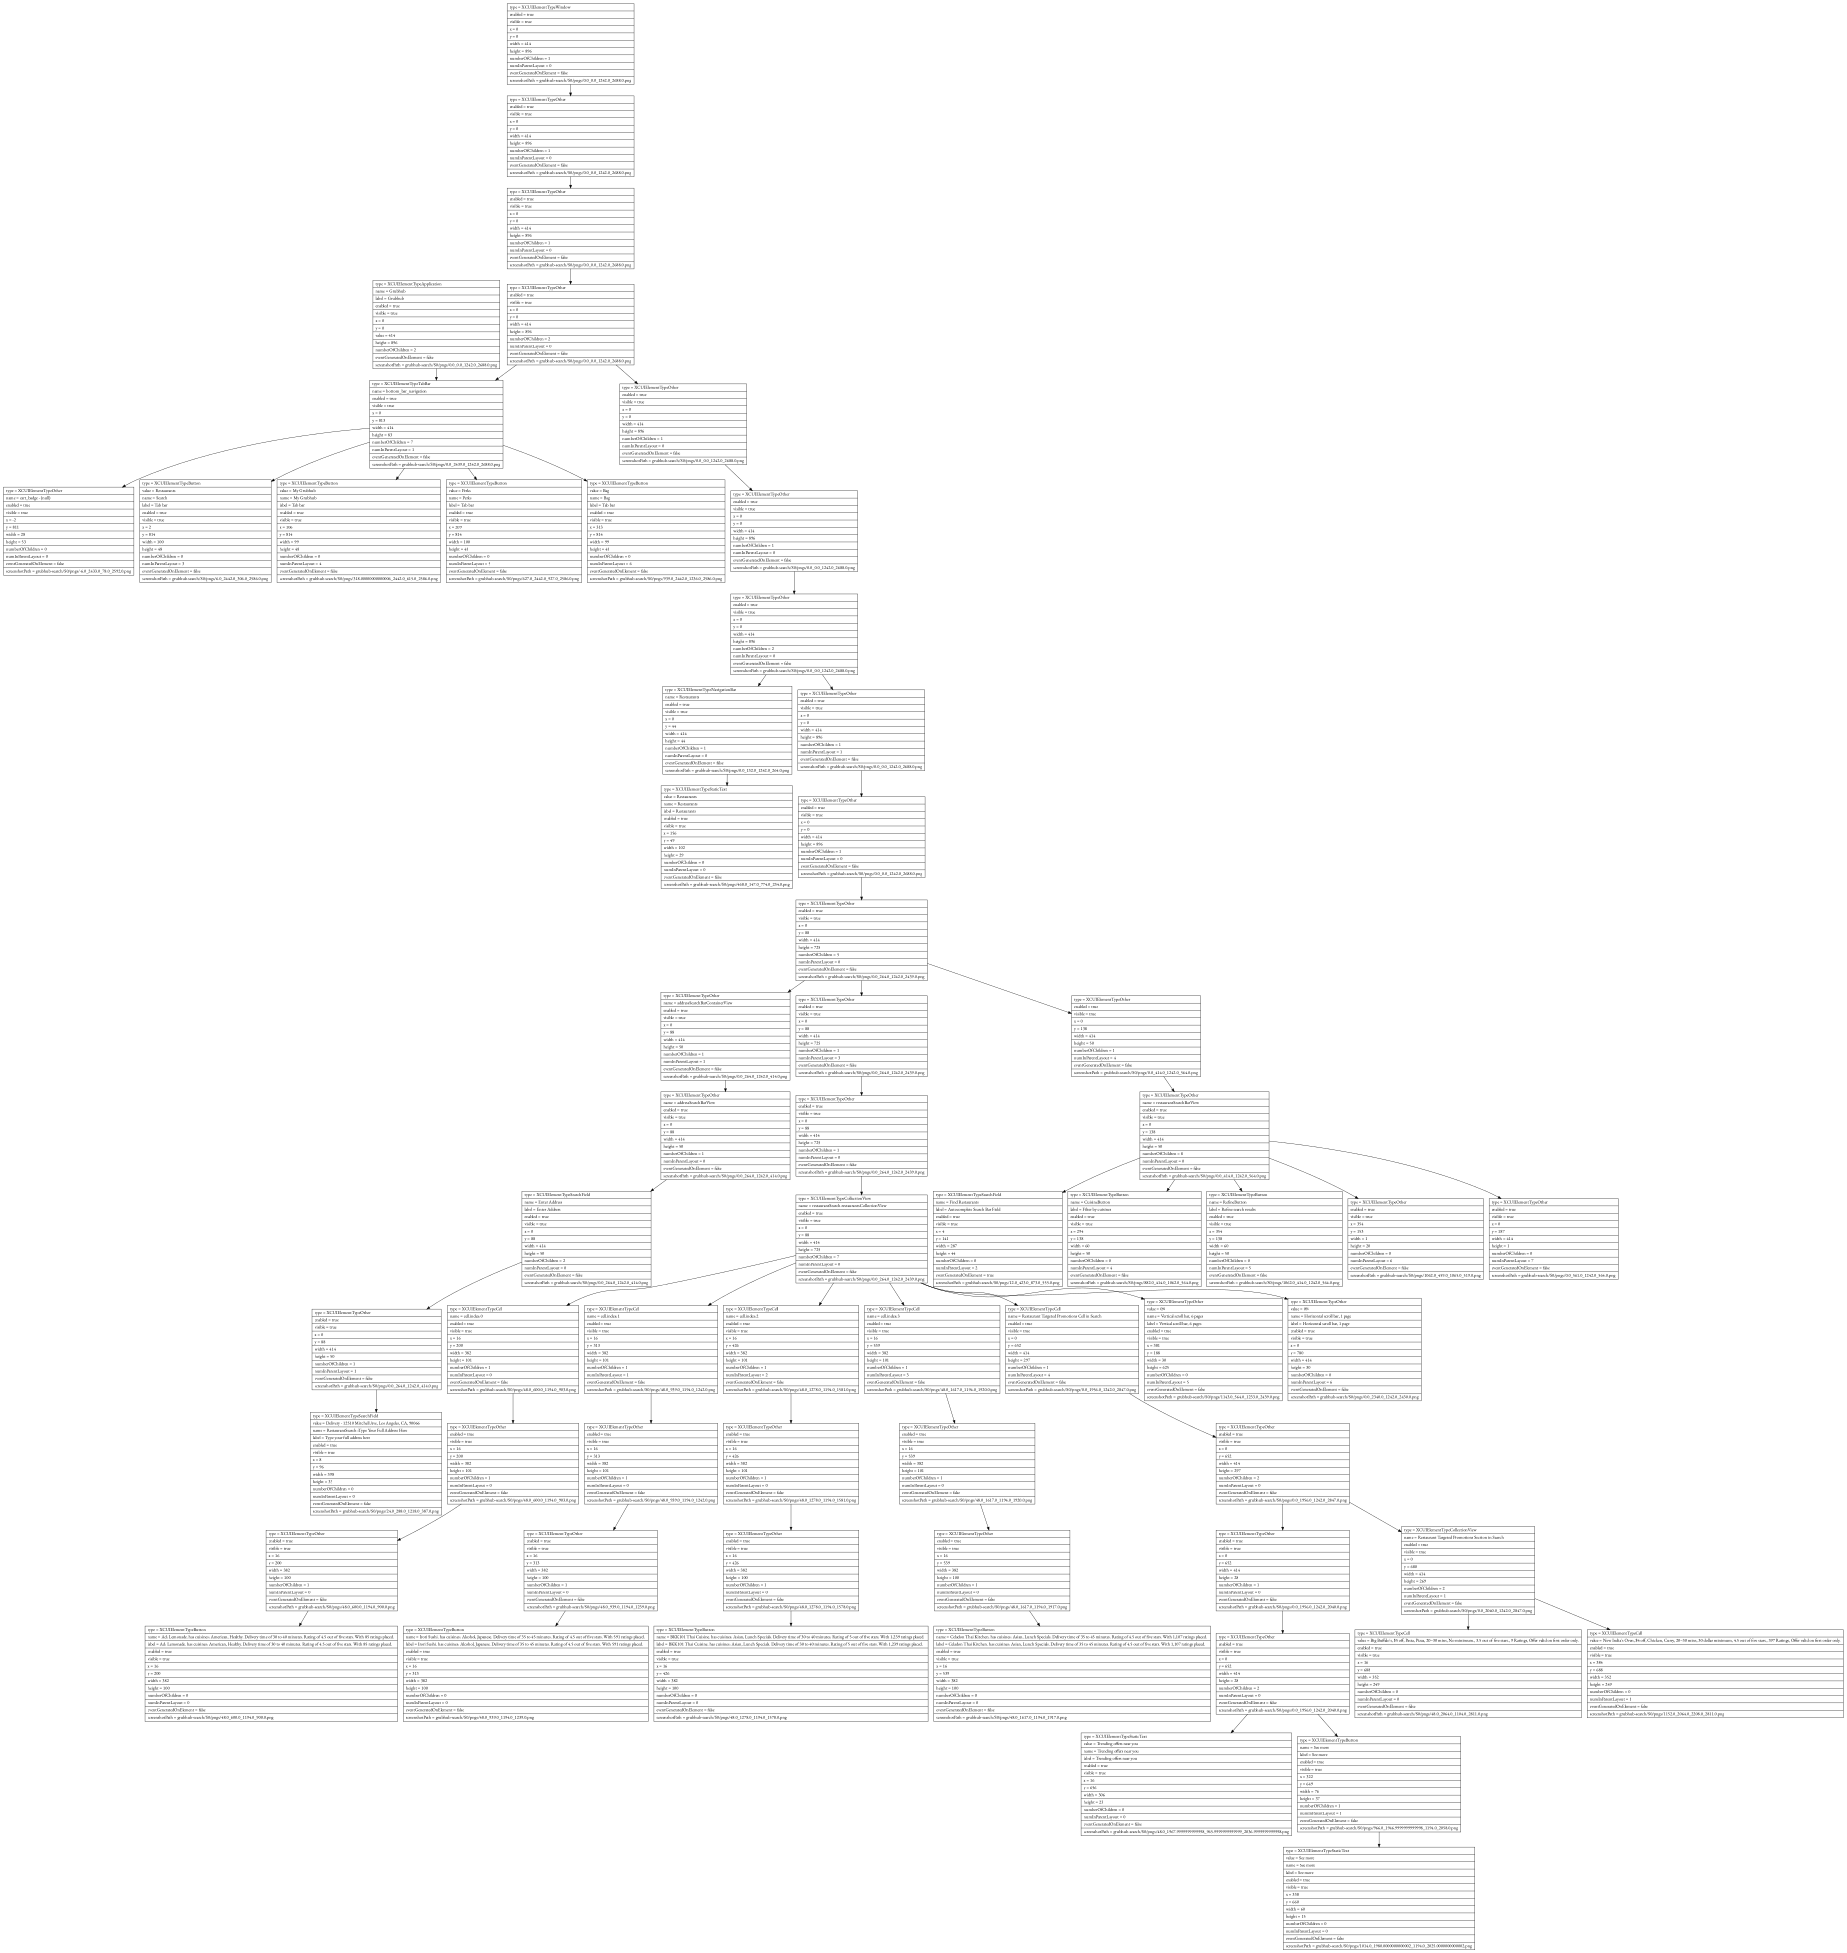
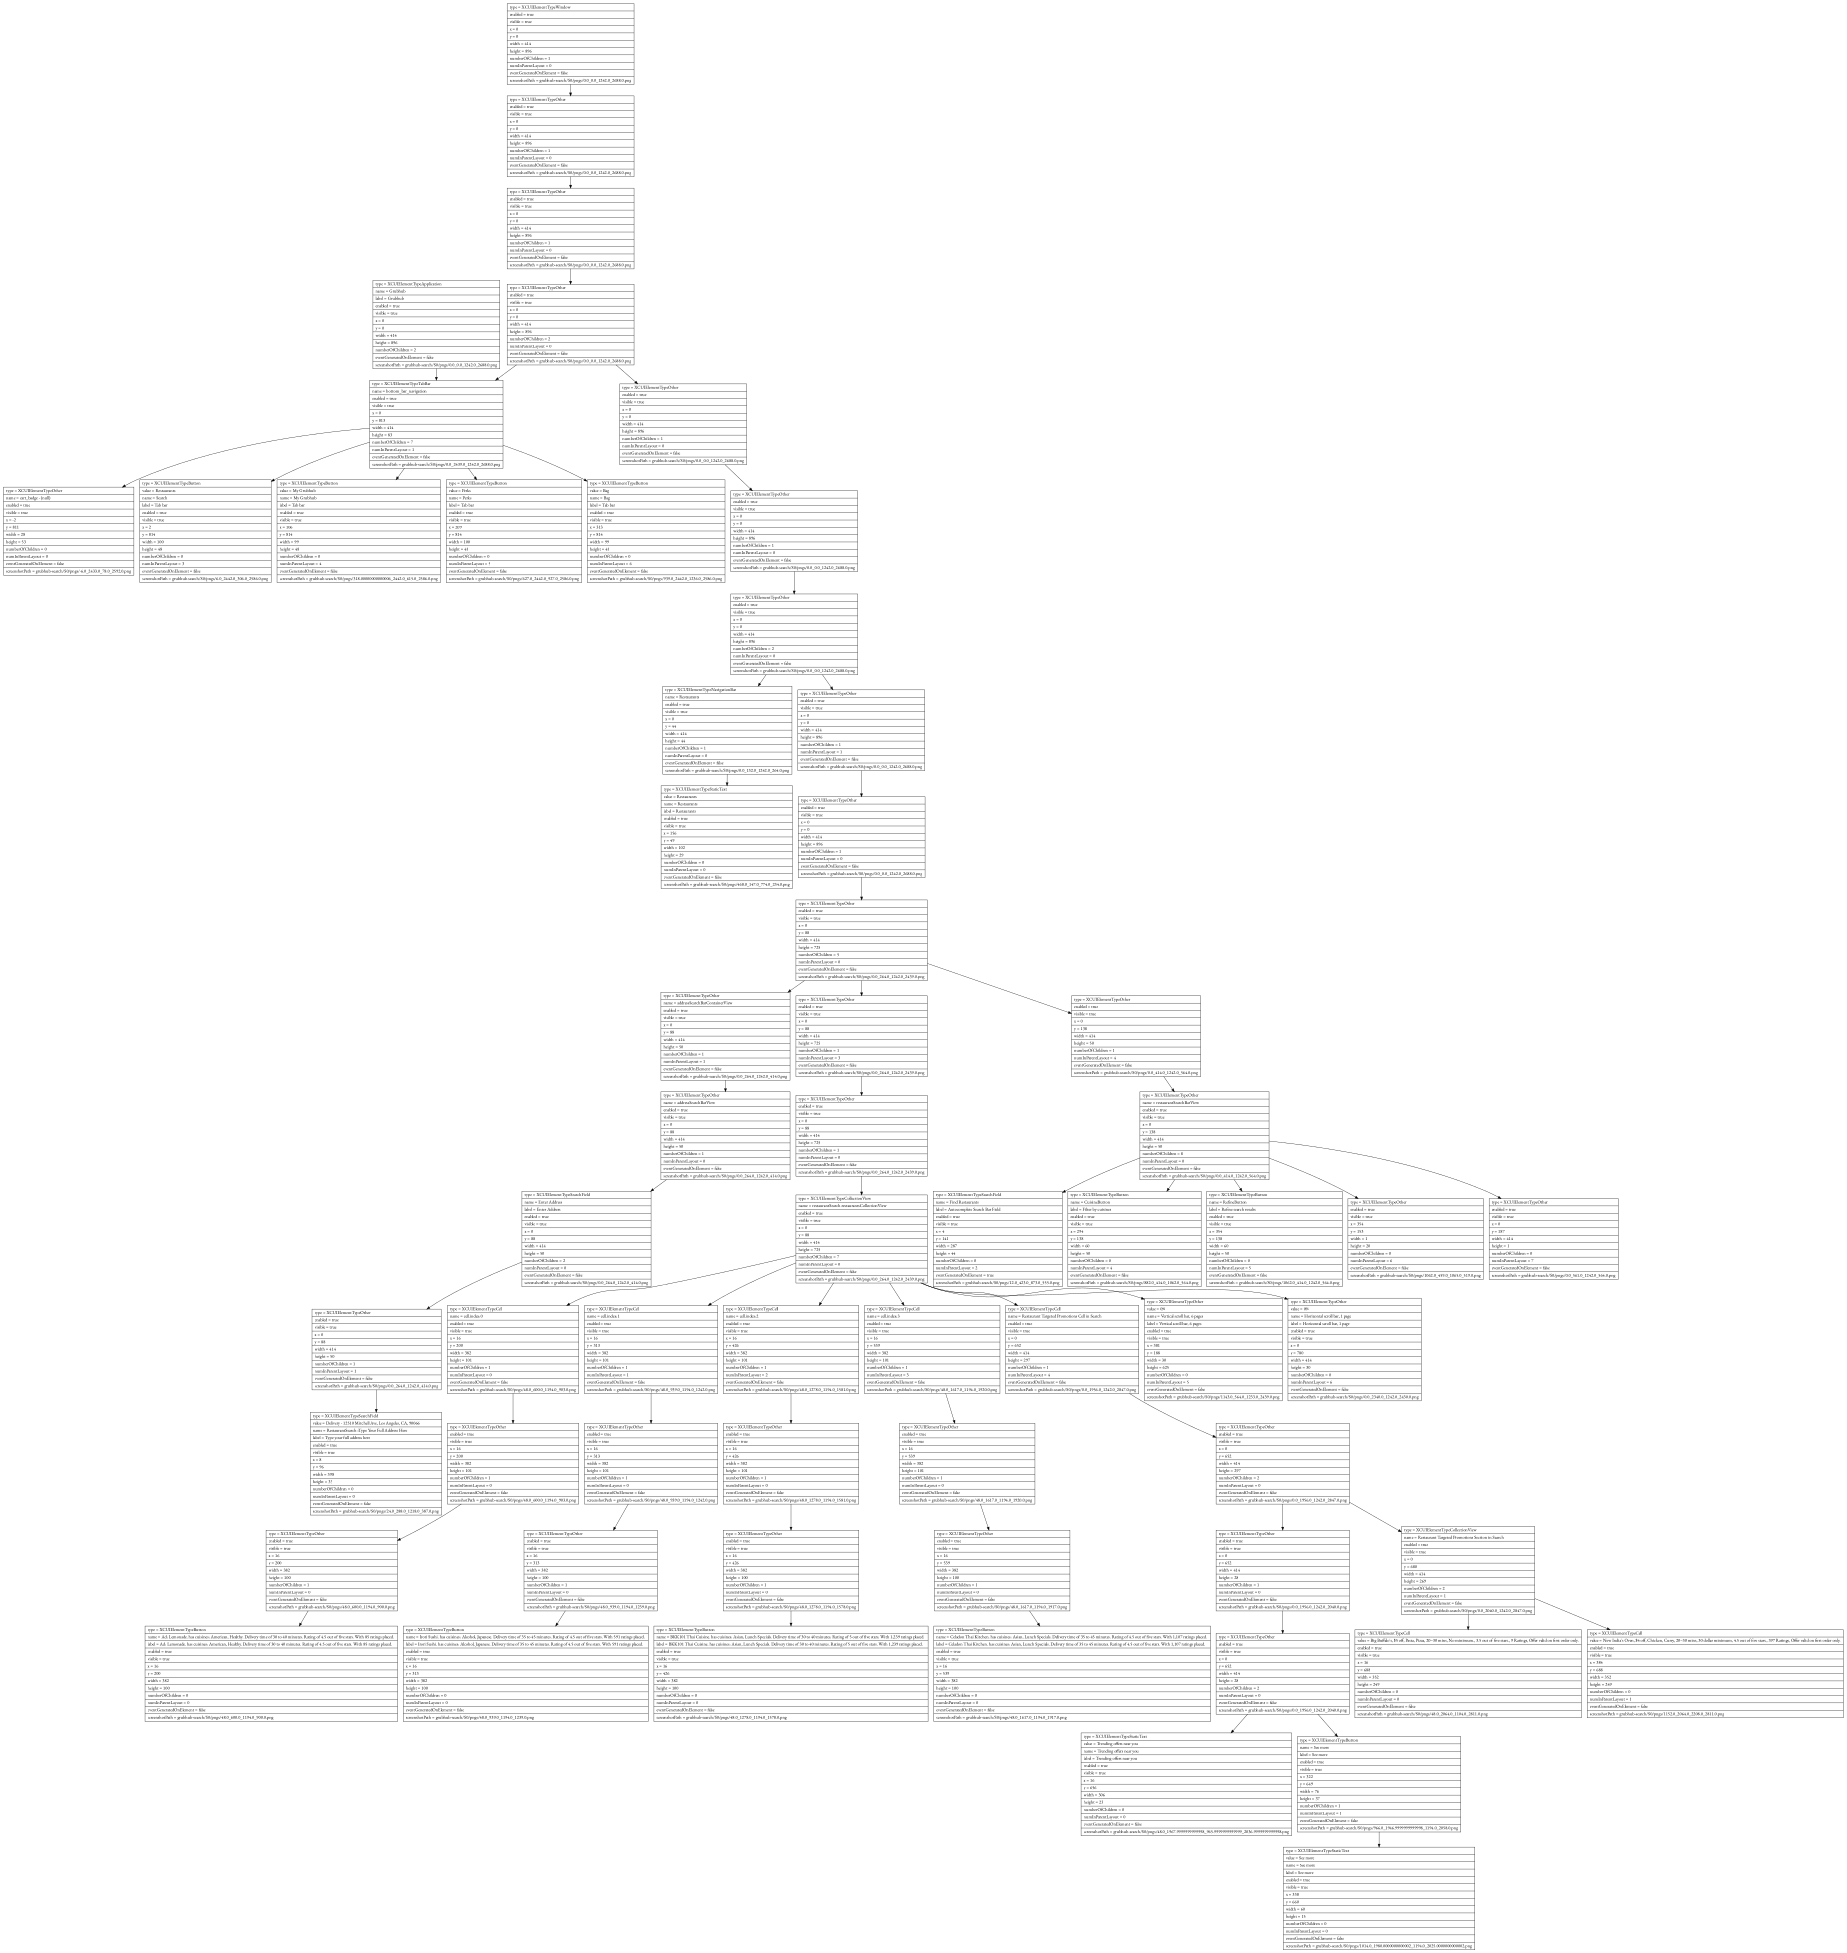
node "type = XCUIElementTypeApplication": text "value = 414" -> "width = 414"
